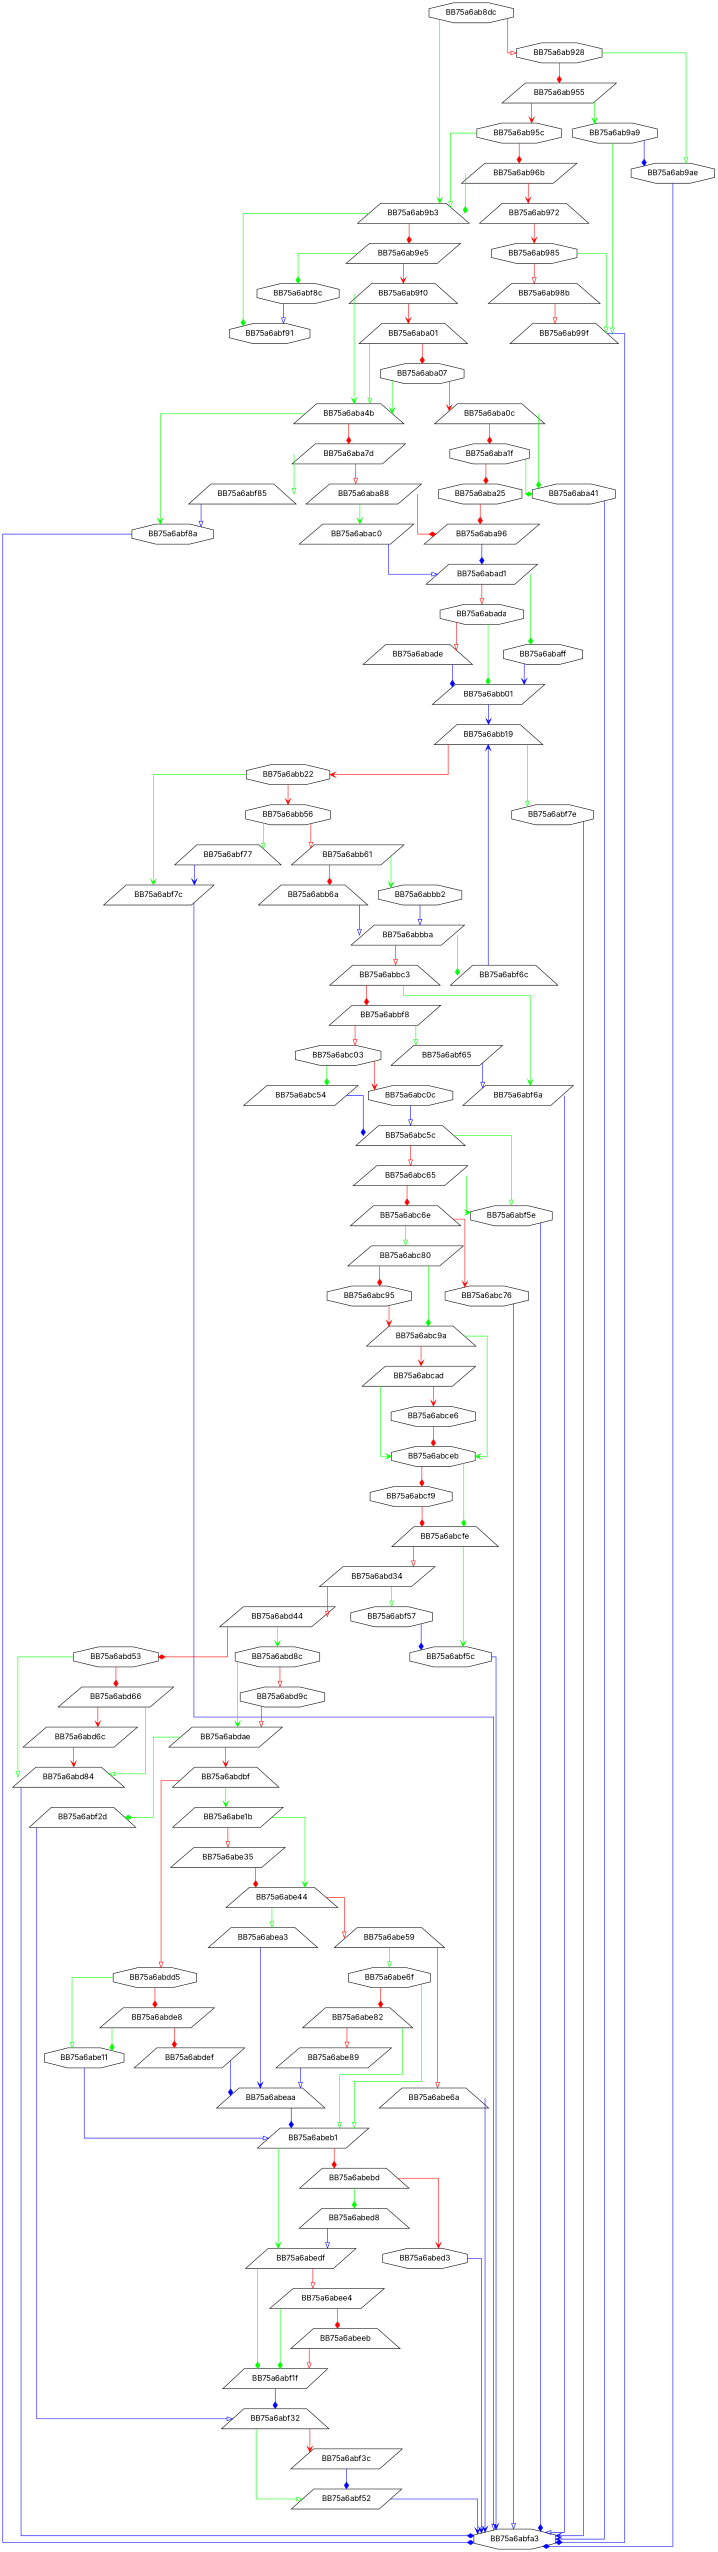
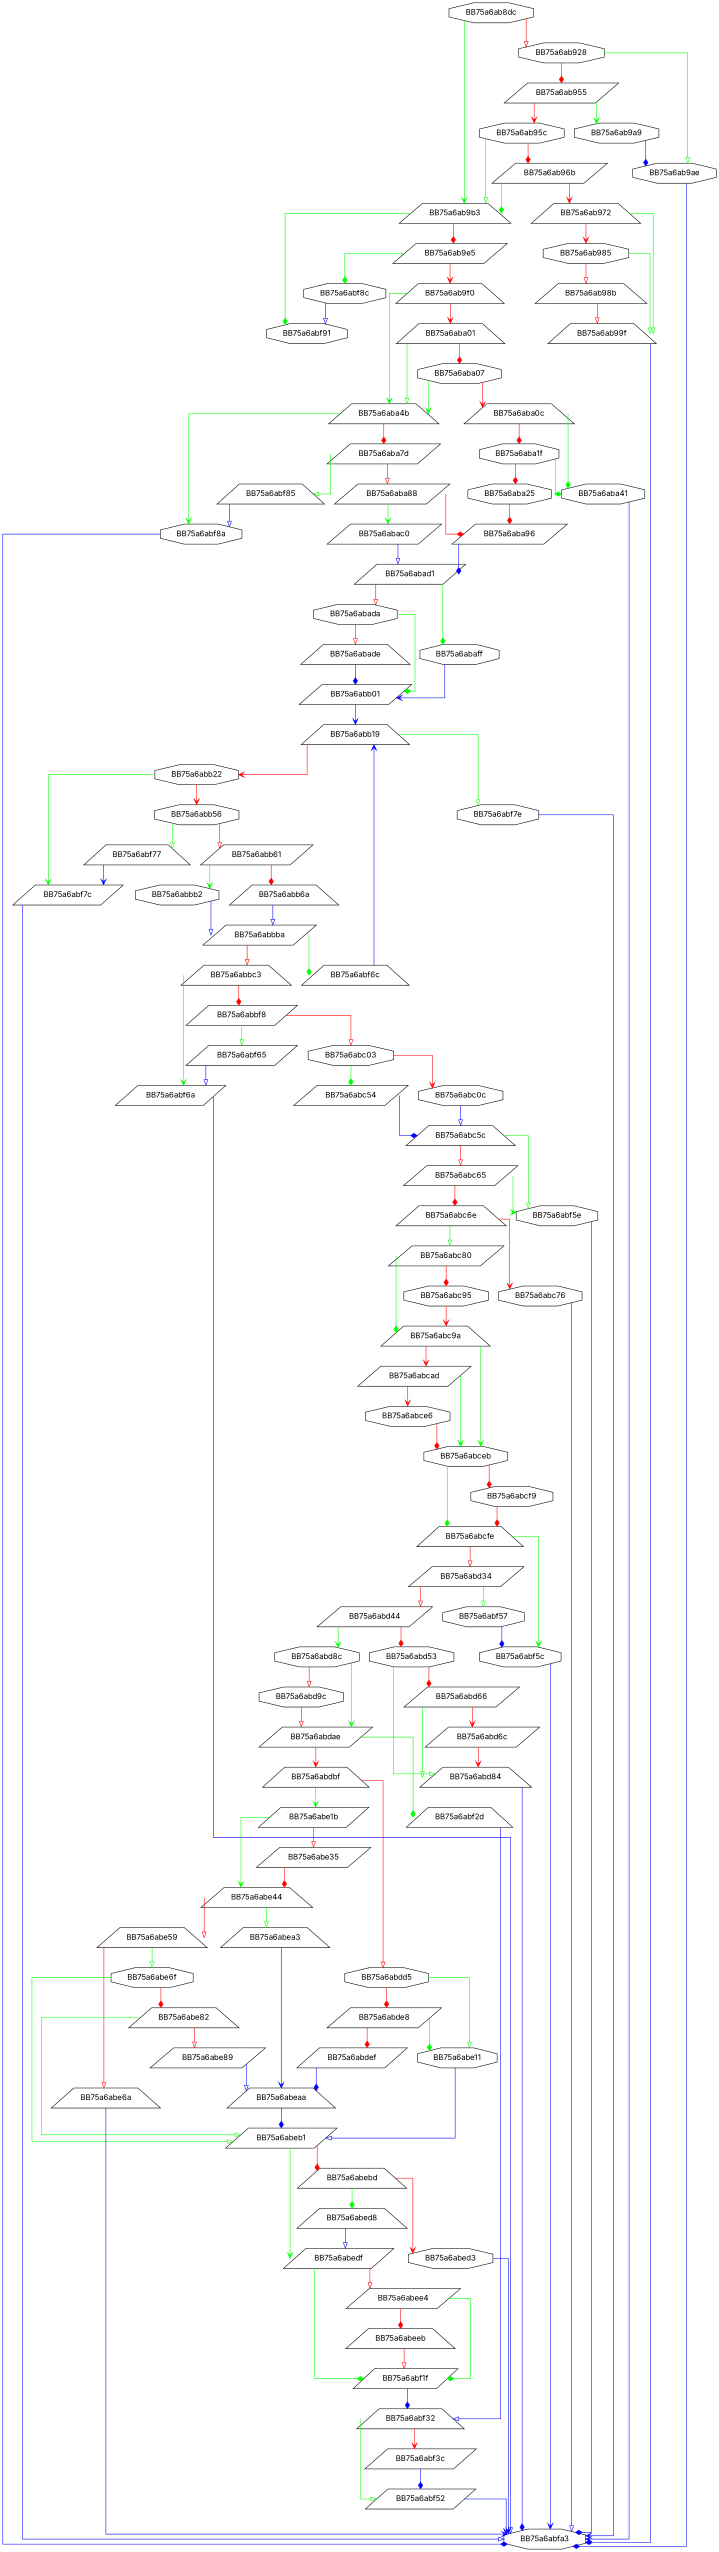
edge "BB75a6ab9a9" -> "BB75a6ab99f": now "BB75a6ab972" -> "BB75a6ab99f"
